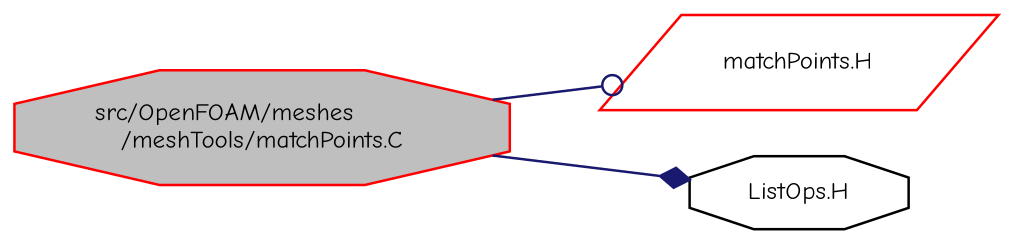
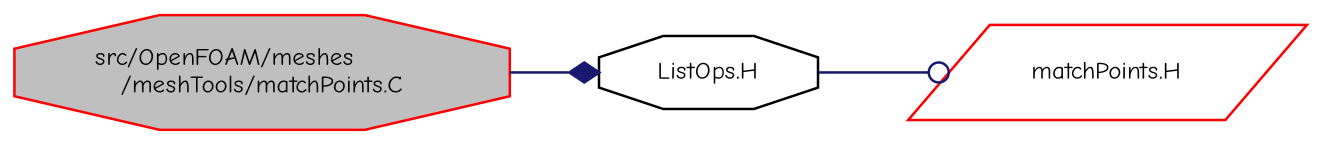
edge "src/OpenFOAM/meshes /meshTools/matchPoints.C" -> "matchPoints.H": now "ListOps.H" -> "matchPoints.H"
